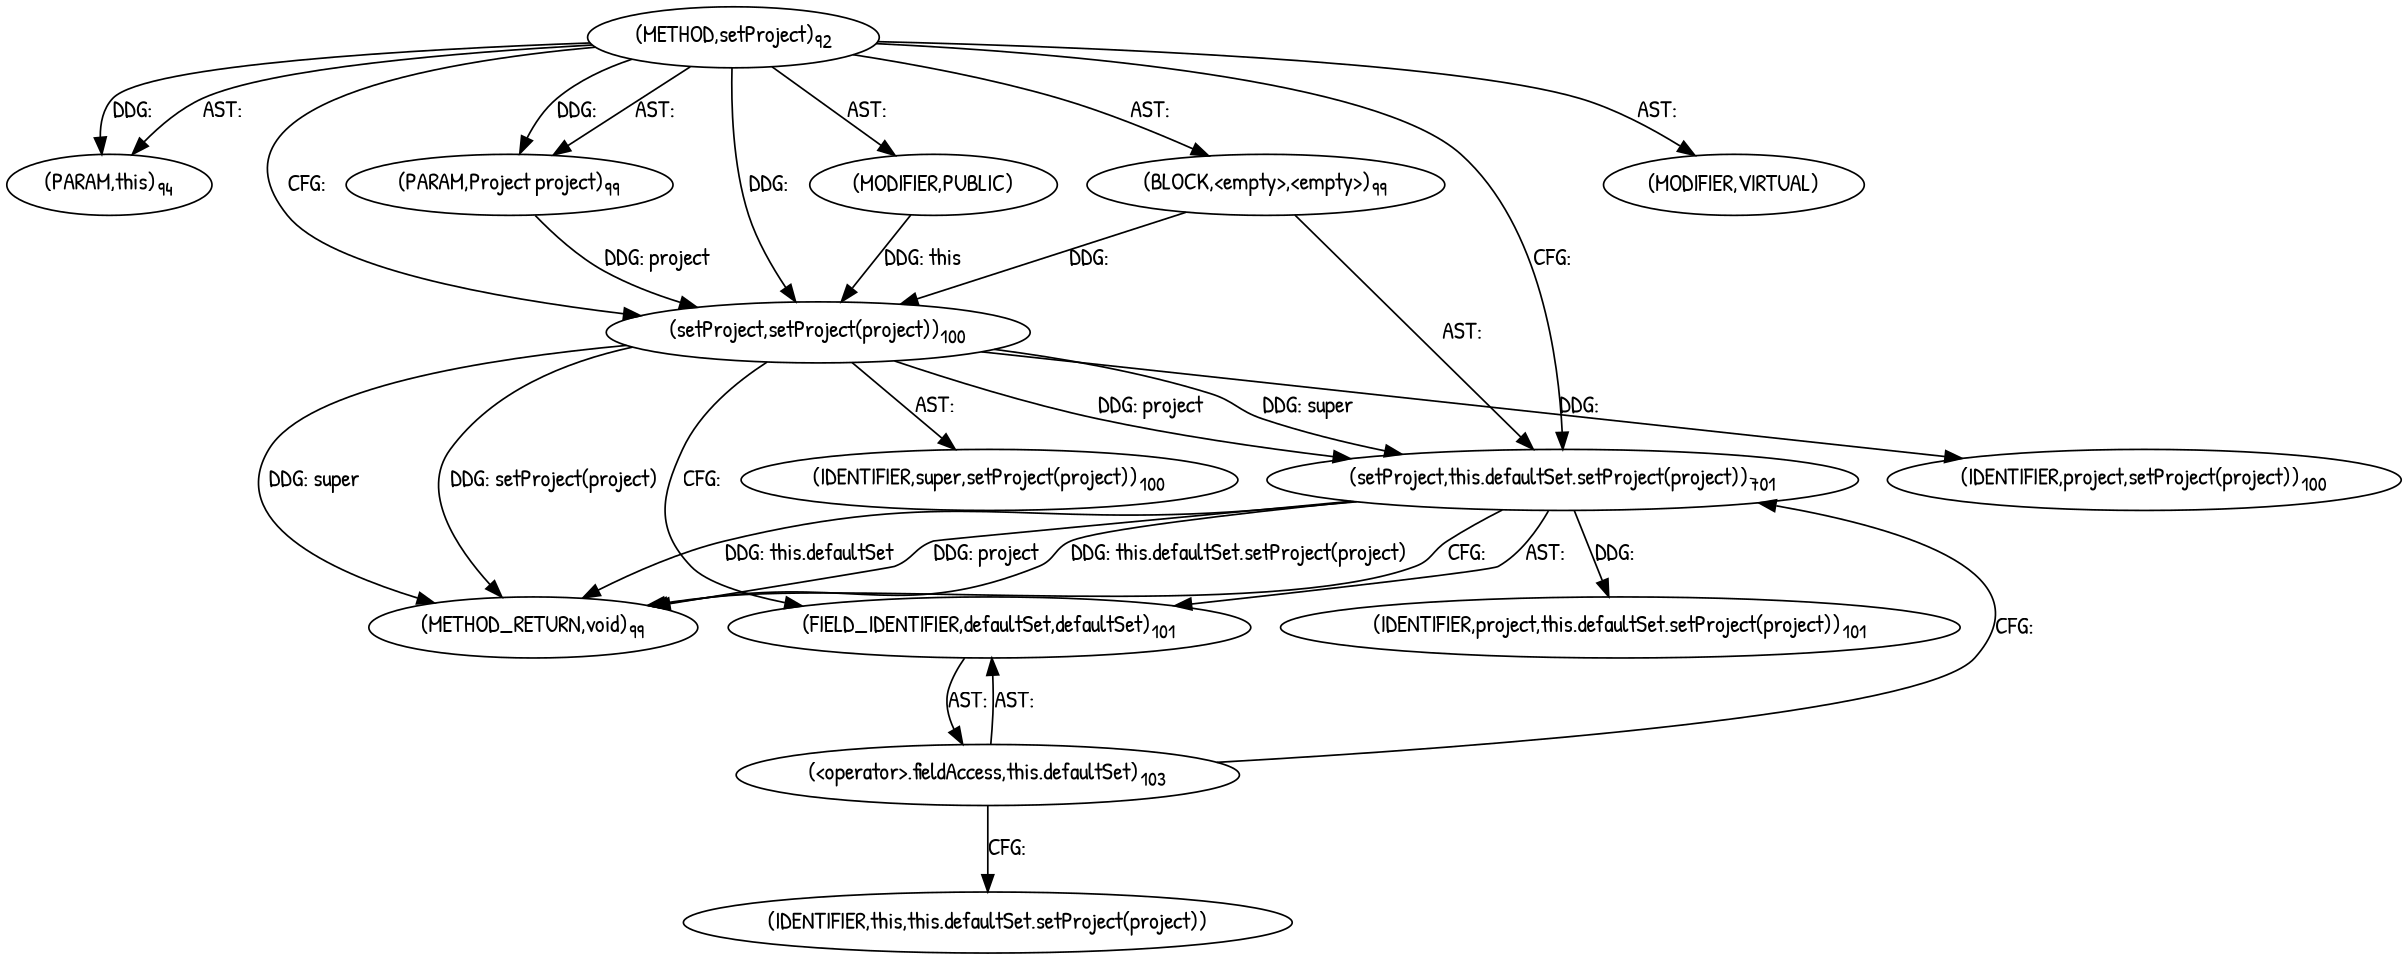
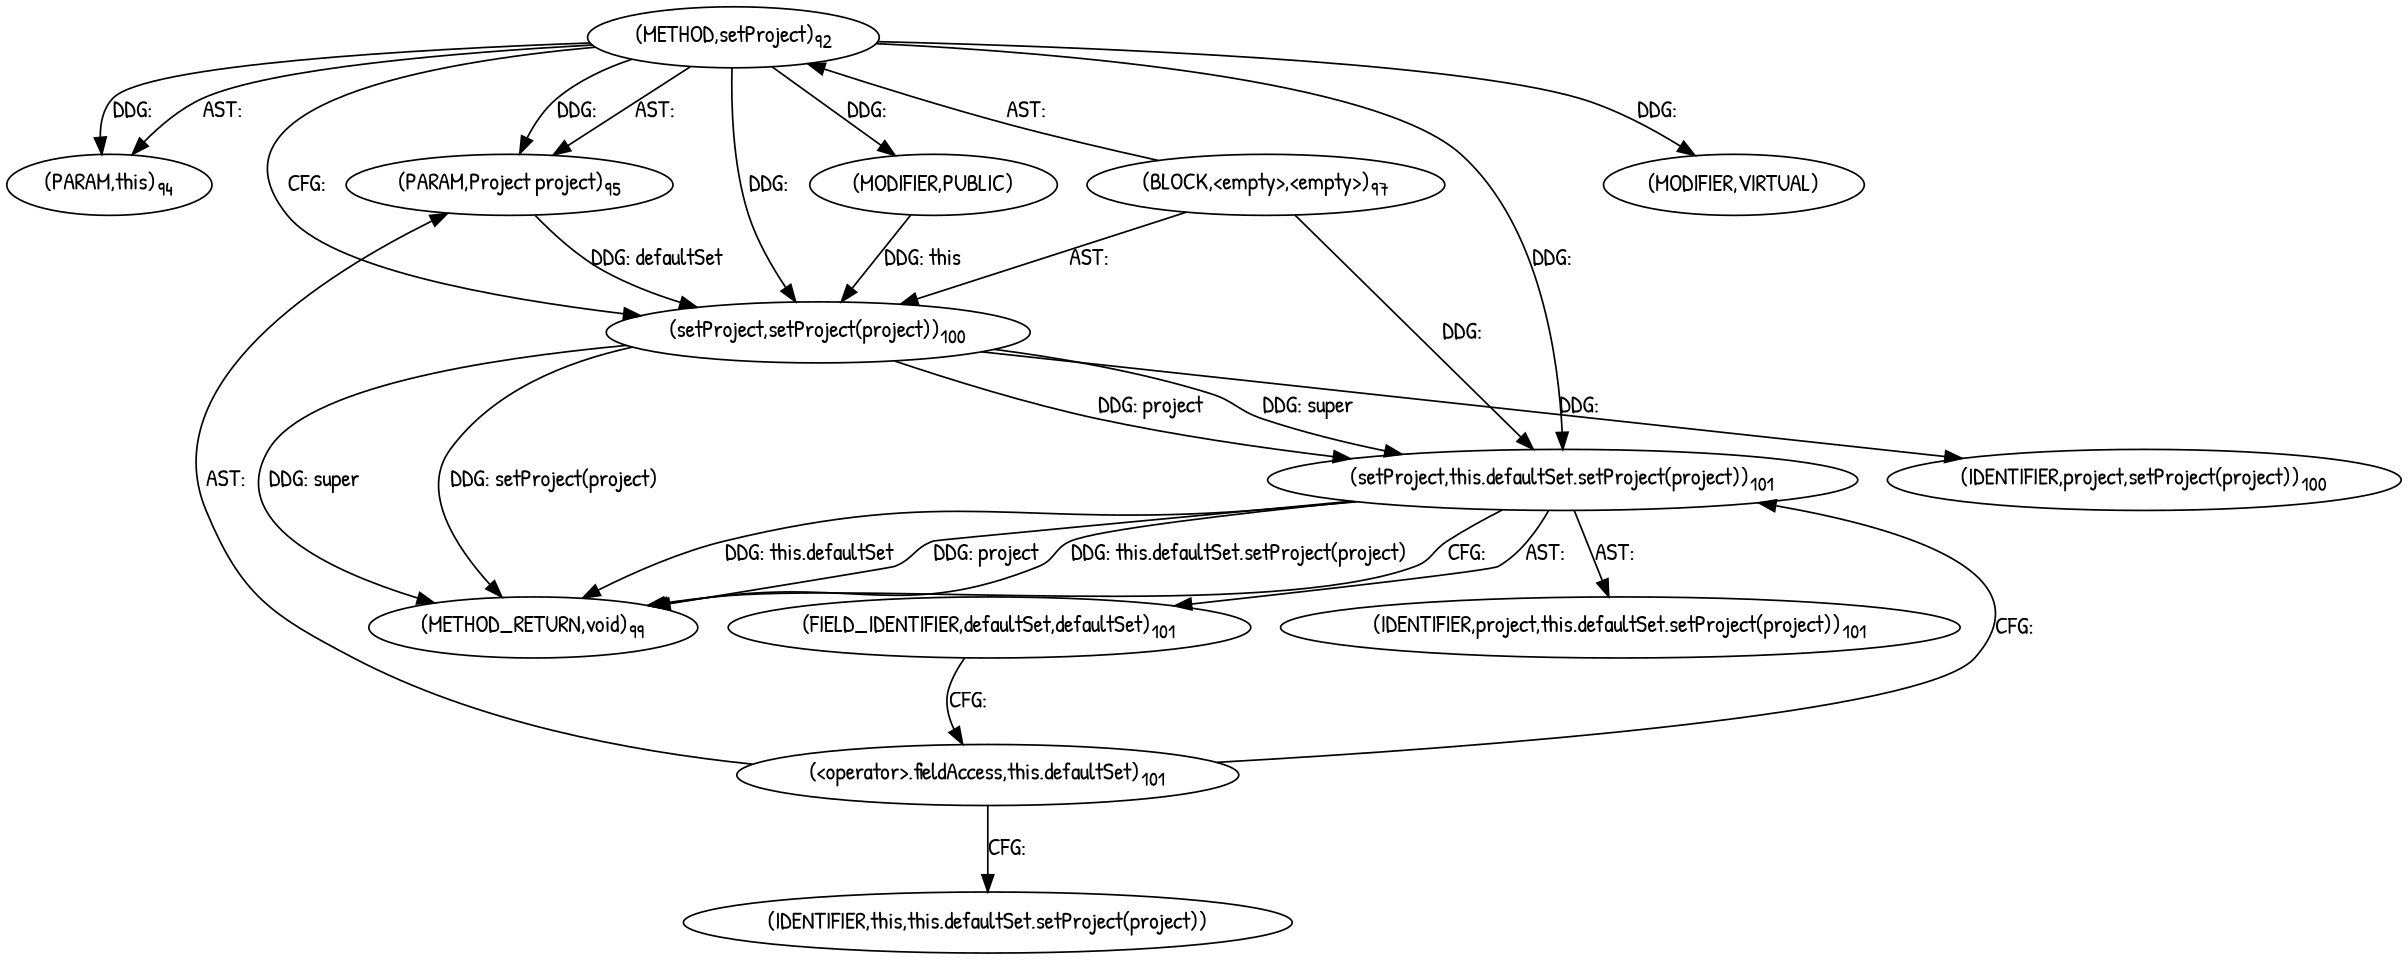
edge "(METHOD,setProject)" -> "(BLOCK,<empty>,<empty>)": reversed
edge "(METHOD,setProject)" -> "(MODIFIER,PUBLIC)": label "AST: " -> "DDG: "
edge "(METHOD,setProject)" -> "(MODIFIER,VIRTUAL)": label "AST: " -> "DDG: "
node "(PARAM,Project project)": text "99" -> "95"
node "(BLOCK,<empty>,<empty>)": text "99" -> "97"
edge "(PARAM,Project project)" -> "(setProject,setProject(project))": label "DDG: project" -> "DDG: defaultSet"
edge "(BLOCK,<empty>,<empty>)" -> "(setProject,setProject(project))": label "DDG: " -> "AST: "
edge "(METHOD,setProject)" -> "(setProject,this.defaultSet.setProject(project))": label "CFG: " -> "DDG: "
edge "(BLOCK,<empty>,<empty>)" -> "(setProject,this.defaultSet.setProject(project))": label "AST: " -> "DDG: "
node "(setProject,this.defaultSet.setProject(project))": text "701" -> "101"
node "(IDENTIFIER,super,setProject(project))": removed
edge "(setProject,setProject(project))" -> "(FIELD_IDENTIFIER,defaultSet,defaultSet)": removed, label "CFG:"
edge "(setProject,this.defaultSet.setProject(project))" -> "(IDENTIFIER,project,this.defaultSet.setProject(project))": label "DDG: " -> "AST: "
edge "(FIELD_IDENTIFIER,defaultSet,defaultSet)" -> "(<operator>.fieldAccess,this.defaultSet)": label "AST: " -> "CFG: "
edge "(<operator>.fieldAccess,this.defaultSet)" -> "(FIELD_IDENTIFIER,defaultSet,defaultSet)": now "(<operator>.fieldAccess,this.defaultSet)" -> "(PARAM,Project project)"
node "(<operator>.fieldAccess,this.defaultSet)": text "103" -> "101"
